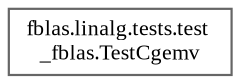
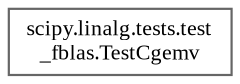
node "fblas.linalg.tests.test _fblas.TestCgemv": label "fblas.linalg.tests.test _fblas.TestCgemv" -> "scipy.linalg.tests.test _fblas.TestCgemv"
